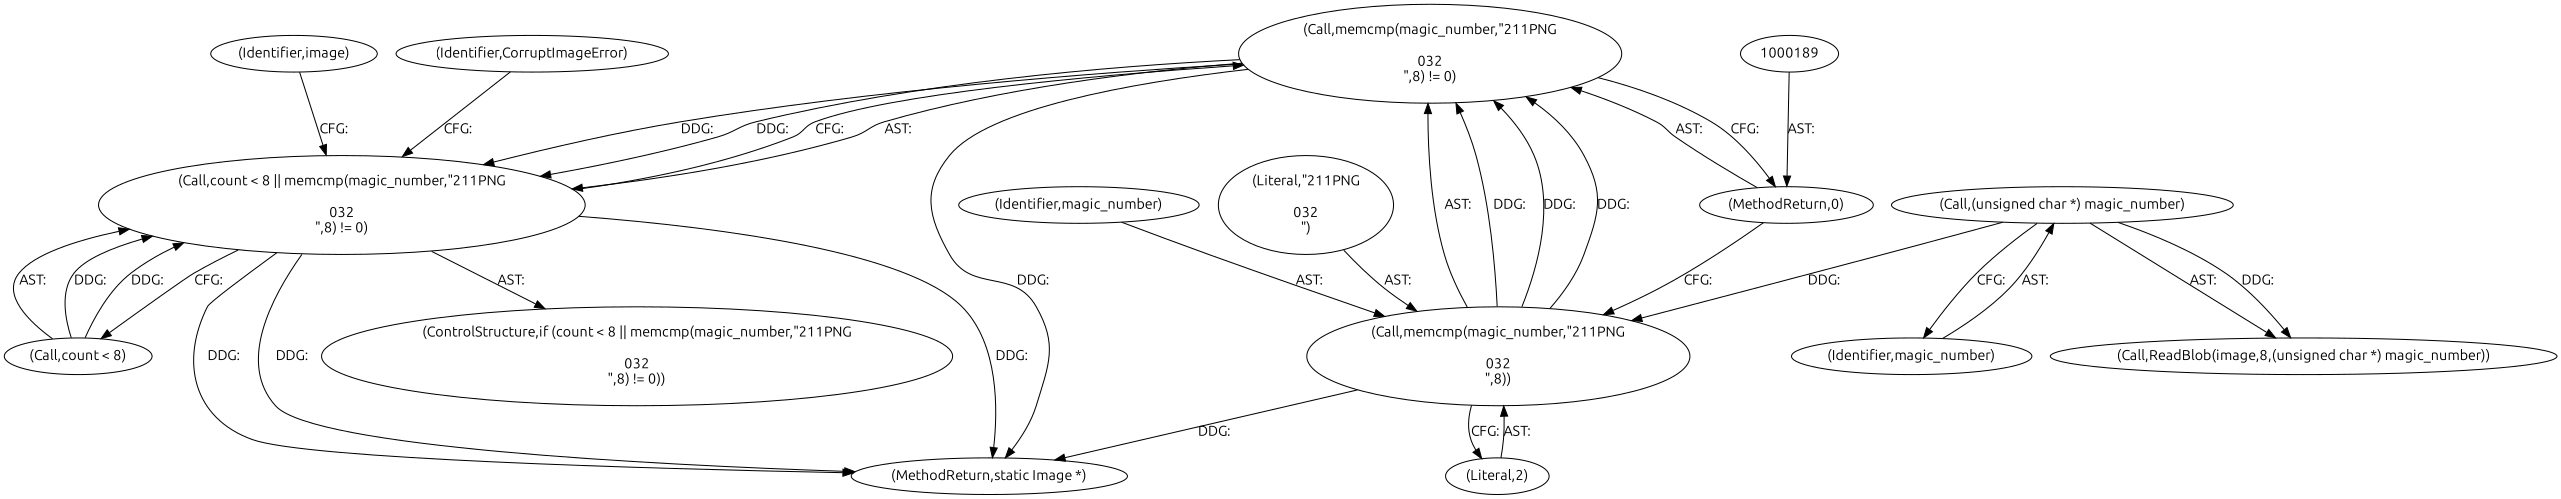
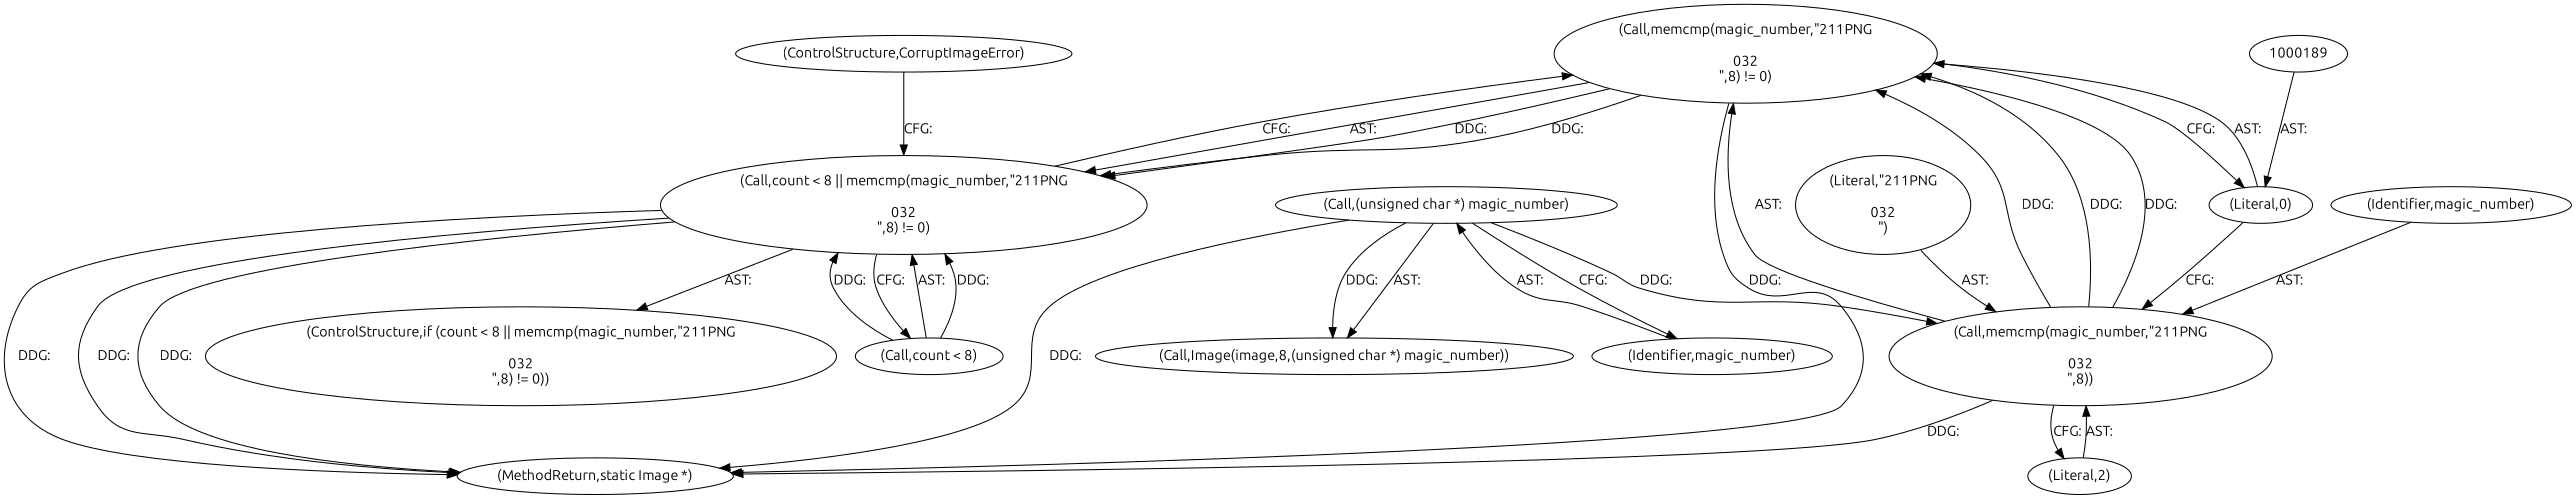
node "(Identifier,image)": removed
node "(Identifier,CorruptImageError)": label "(Identifier,CorruptImageError)" -> "(ControlStructure,CorruptImageError)"
node "(MethodReturn,0)": label "(MethodReturn,0)" -> "(Literal,0)"
edge "(Call,(unsigned char *) magic_number)" -> "(MethodReturn,static Image *)": added, label "DDG:"
node "(Call,ReadBlob(image,8,(unsigned char *) magic_number))": label "(Call,ReadBlob(image,8,(unsigned char *) magic_number))" -> "(Call,Image(image,8,(unsigned char *) magic_number))"
